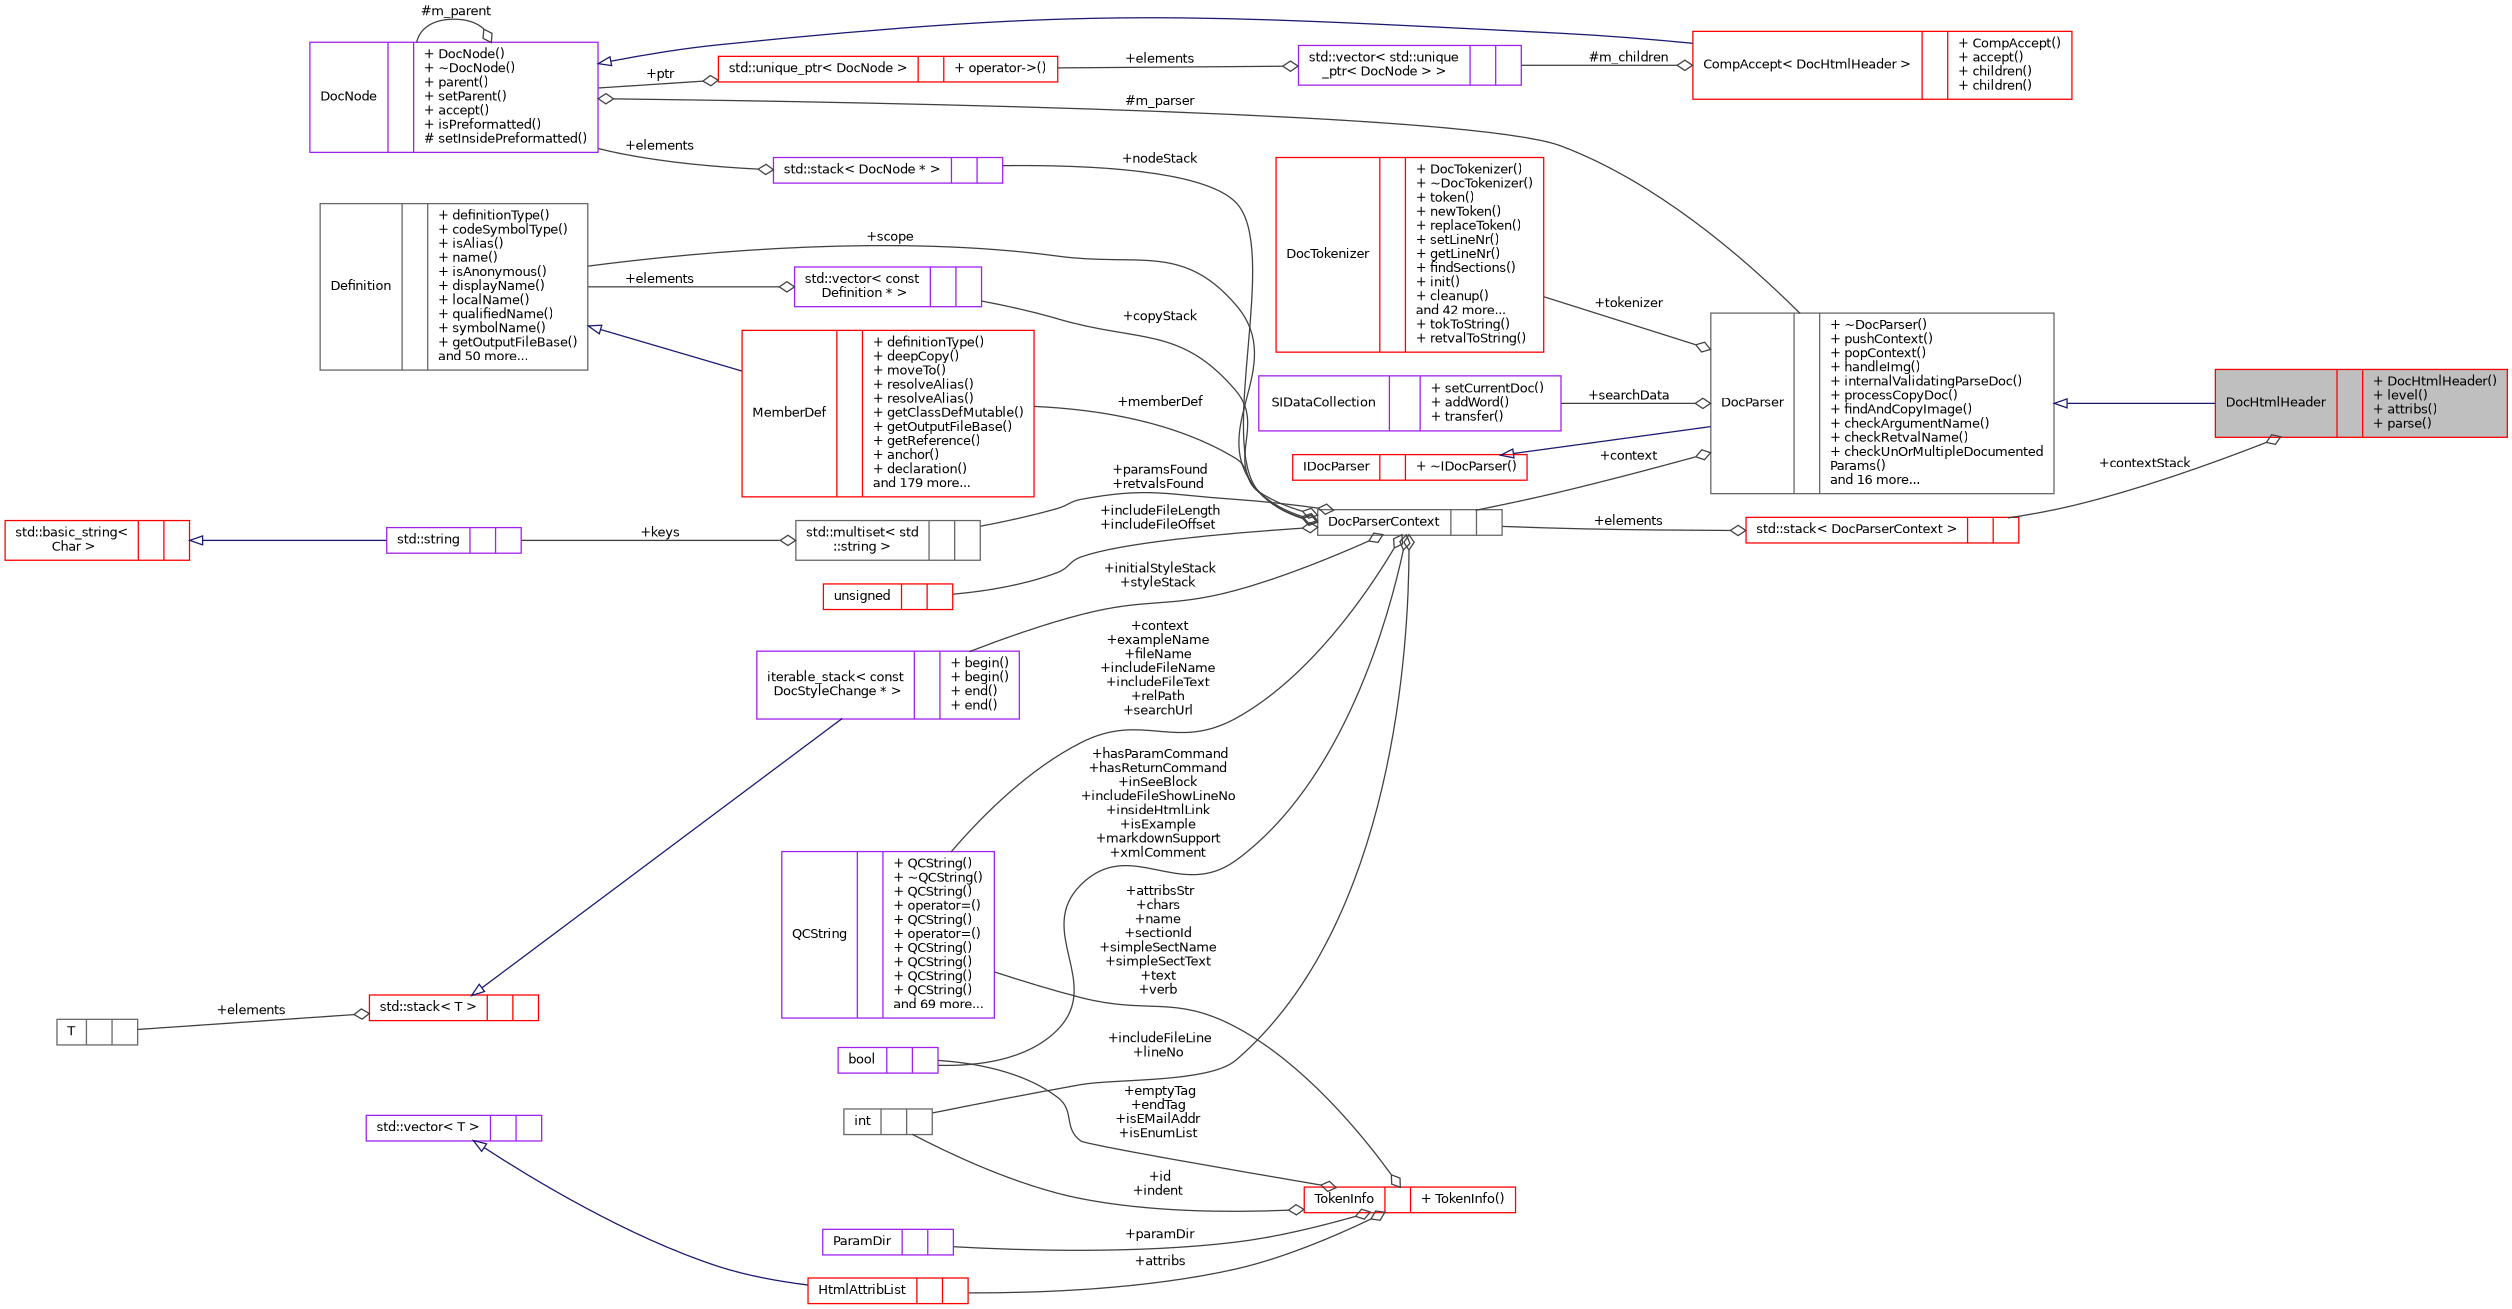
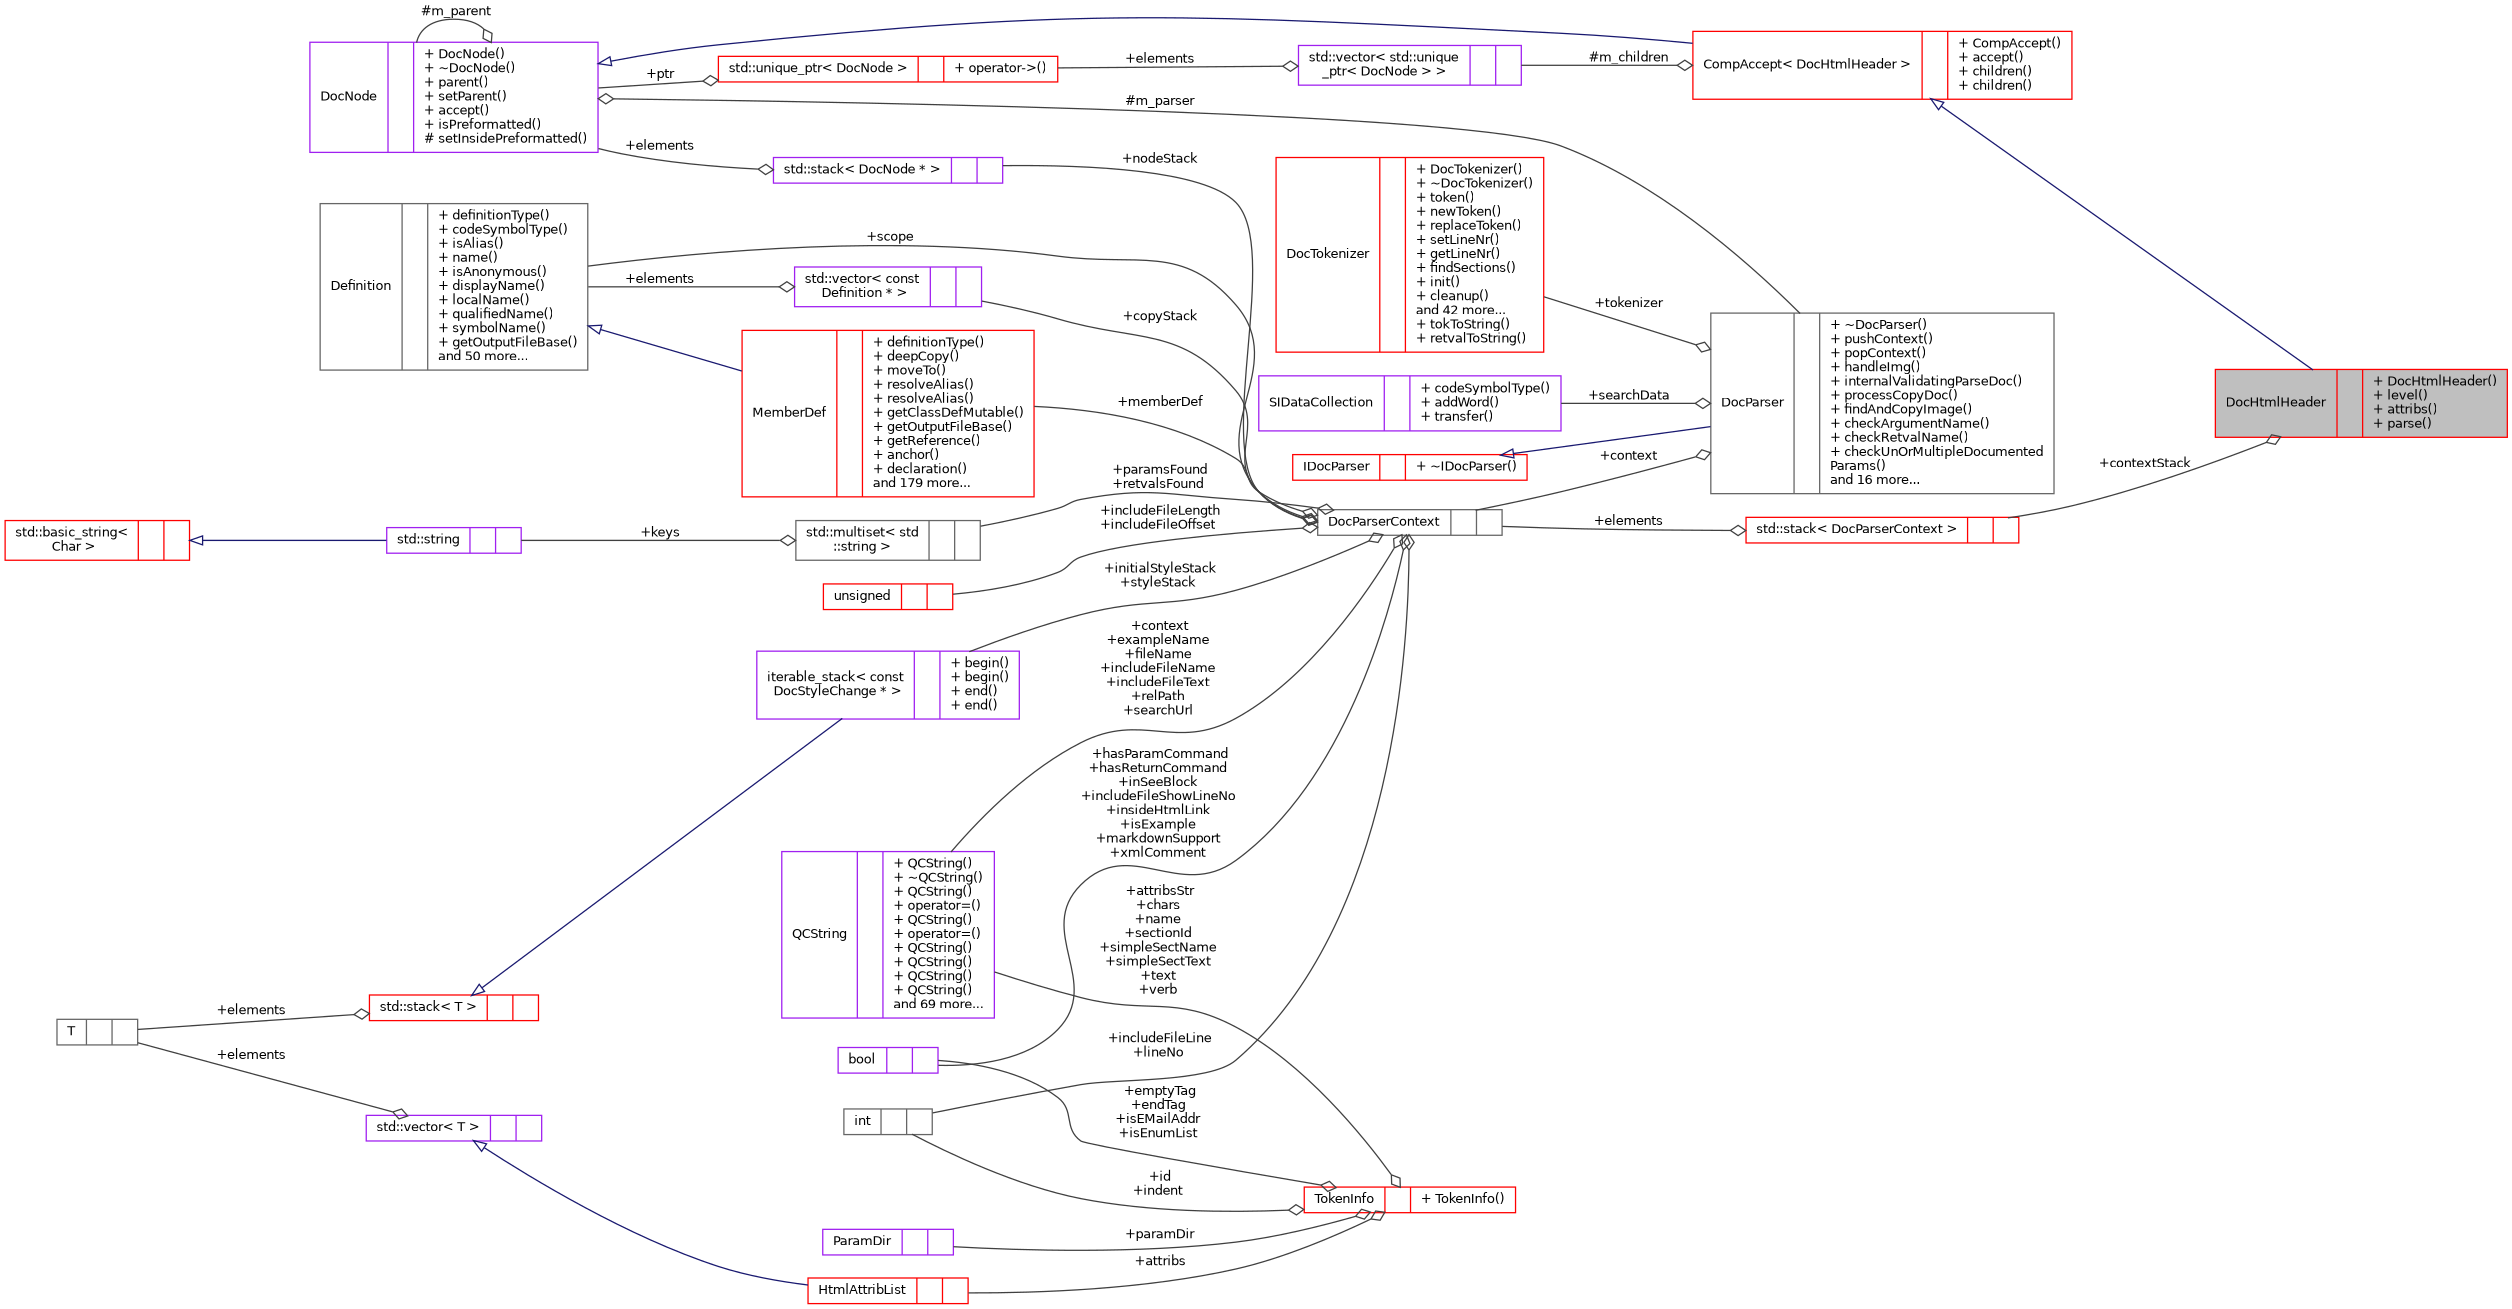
node "SIDataCollection": text "+ setCurrentDoc()" -> "+ codeSymbolType()"
edge "DocHtmlHeader" -> "DocParser": now "DocHtmlHeader" -> "CompAccept< DocHtmlHeader >"
edge "T" -> "std::vector< T >": added, label "+elements"
